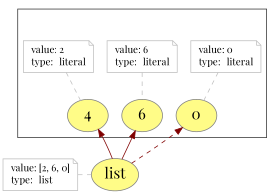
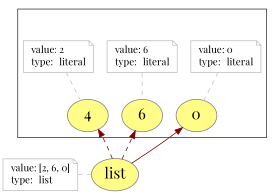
edge "list" -> "4": style solid -> dashed
edge "list" -> "6": style solid -> dashed
edge "list" -> "0": style dashed -> solid
